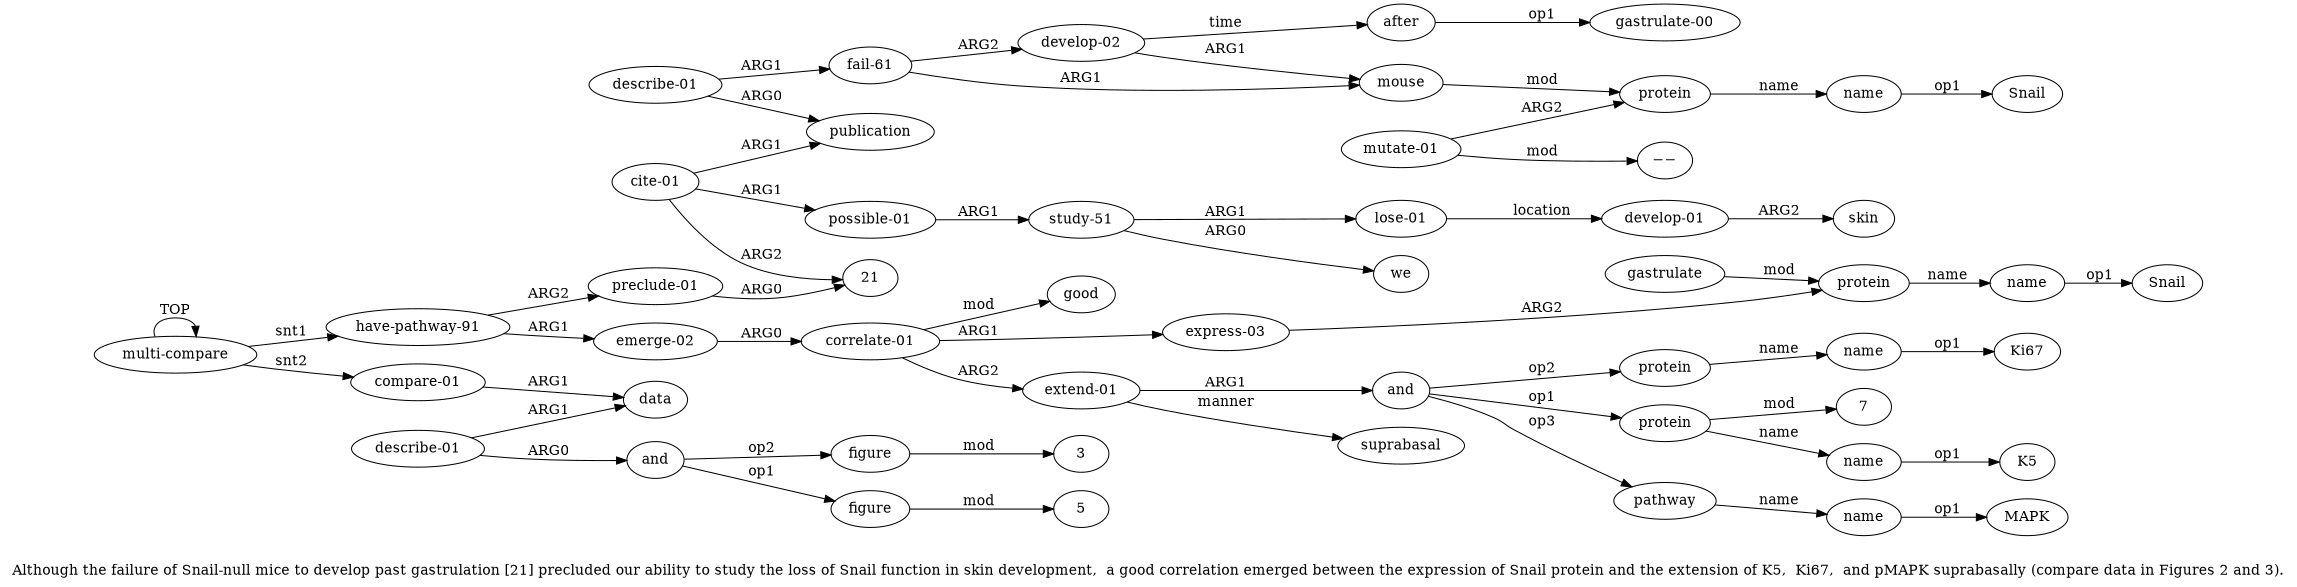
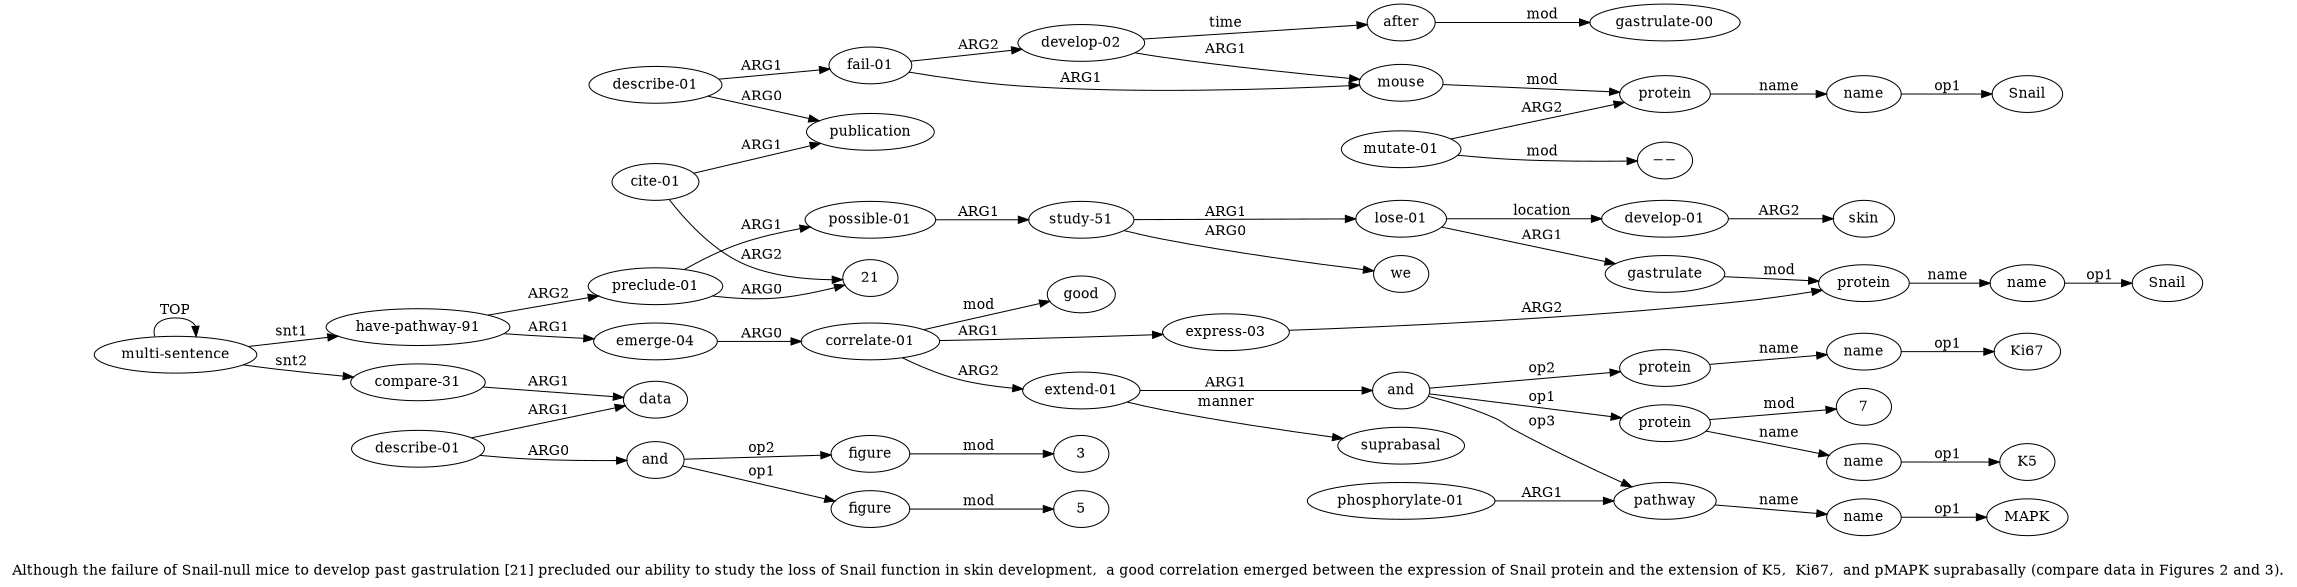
edge "after" -> "gastrulate-00": label "op1" -> "mod"
node "fail-61": label "fail-61" -> "fail-01"
edge "cite-01" -> "possible-01": now "preclude-01" -> "possible-01"
edge "lose-01" -> "gastrulate": added, label "ARG1"
node "emerge-02": label "emerge-02" -> "emerge-04"
node "multi-compare": label "multi-compare" -> "multi-sentence"
node "compare-01": label "compare-01" -> "compare-31"
node "phosphorylate-01": added
